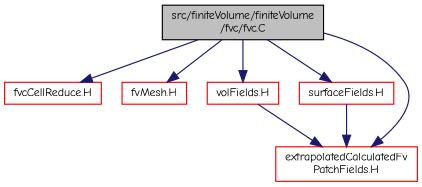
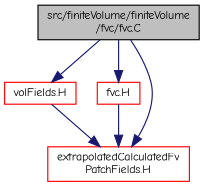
node "fvcCellReduce.H": removed
node "fvMesh.H": removed
node "surfaceFields.H": label "surfaceFields.H" -> "fvc.H"
